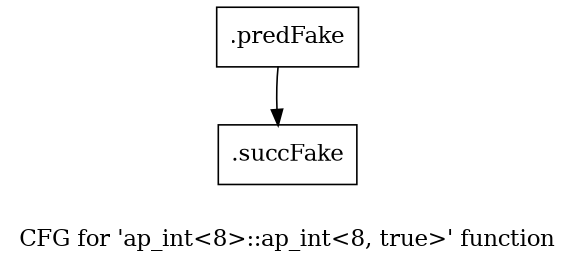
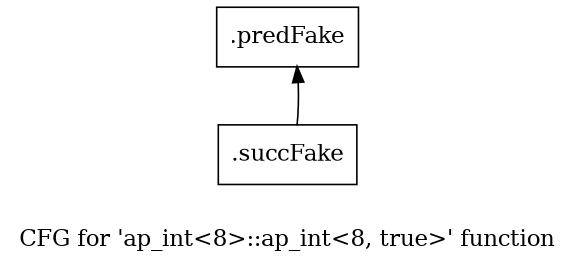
edge ".predFake" -> ".succFake": reversed
